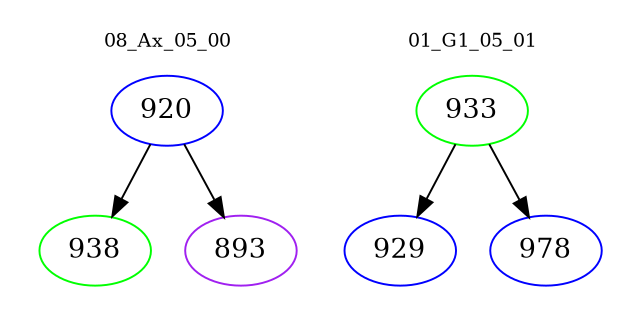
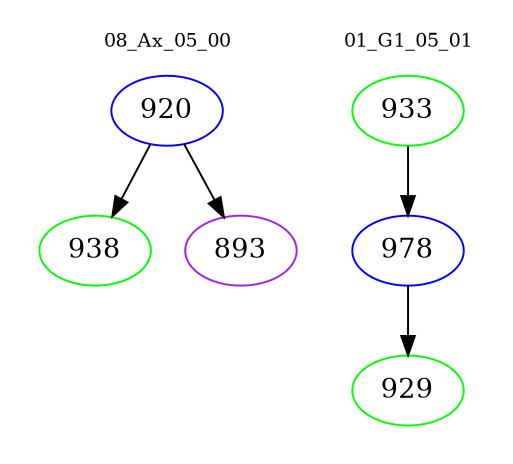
edge "933" -> "929": now "978" -> "929"
node "929": color blue -> green
